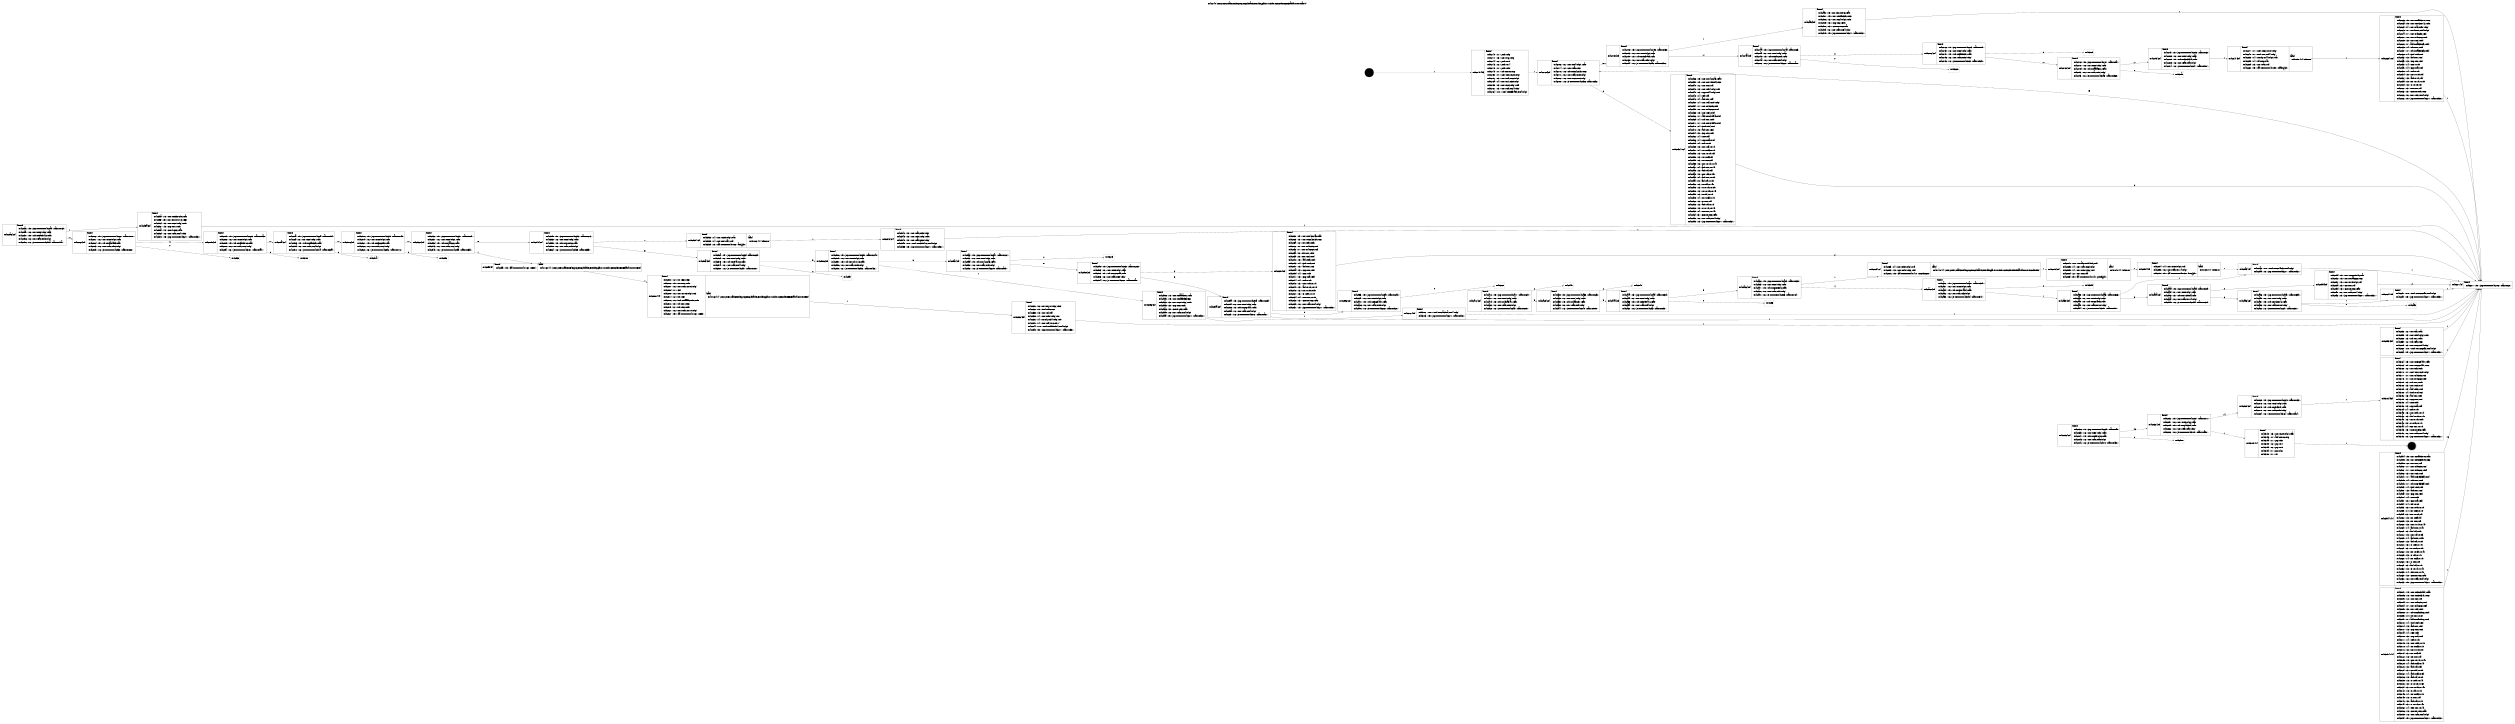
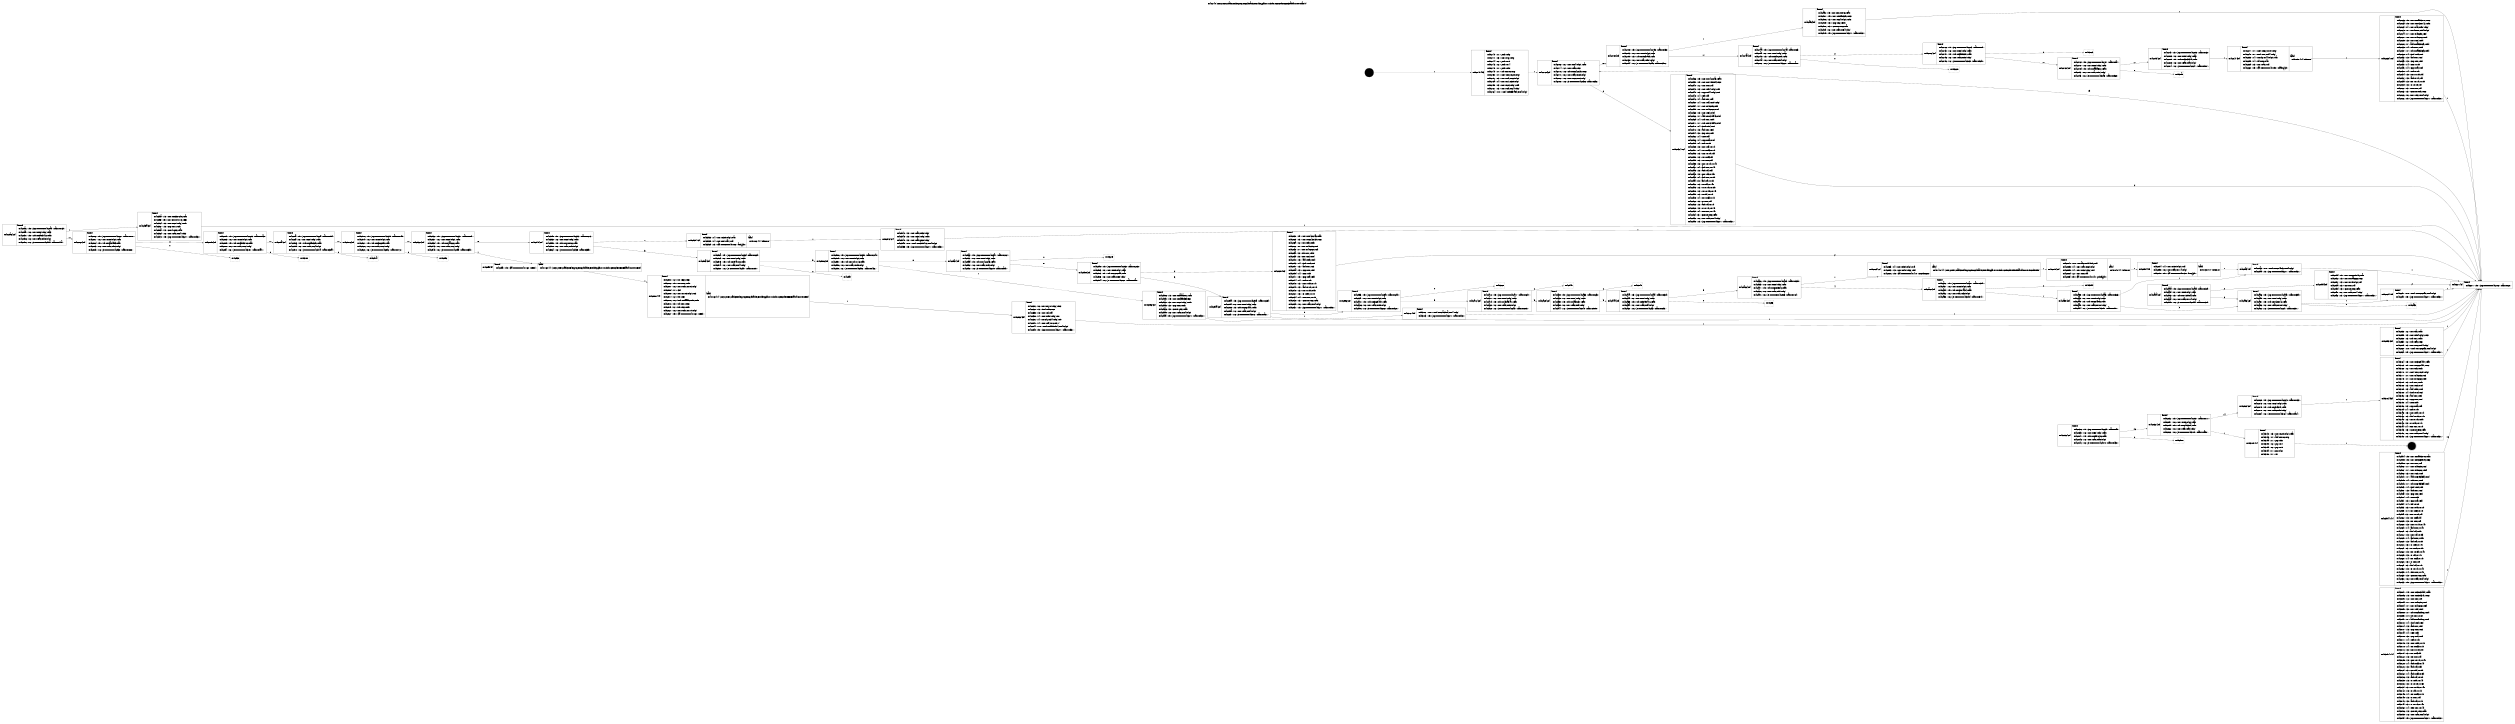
edge "0x402a9e [28]" -> "0x402aba [28]": now "0x402a9e [28]" -> "0x402ad6 [28]"
edge "0x4029f6 [28]" -> "0x402a12 [28]": added, label "5"
